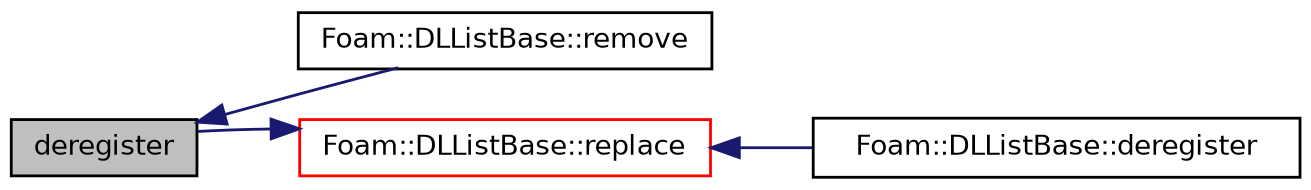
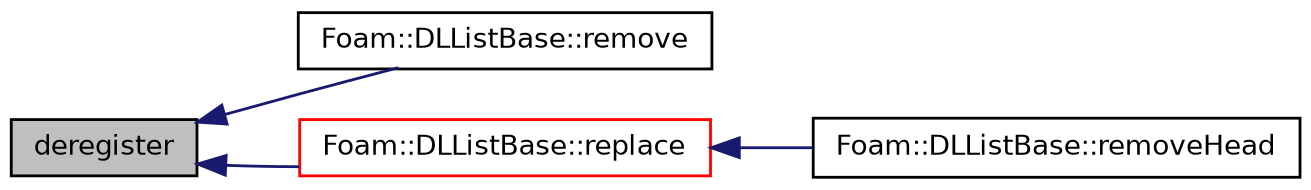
edge "deregister" -> "Foam::DLListBase::replace": reversed
node "Foam::DLListBase::deregister": label "Foam::DLListBase::deregister" -> "Foam::DLListBase::removeHead"
